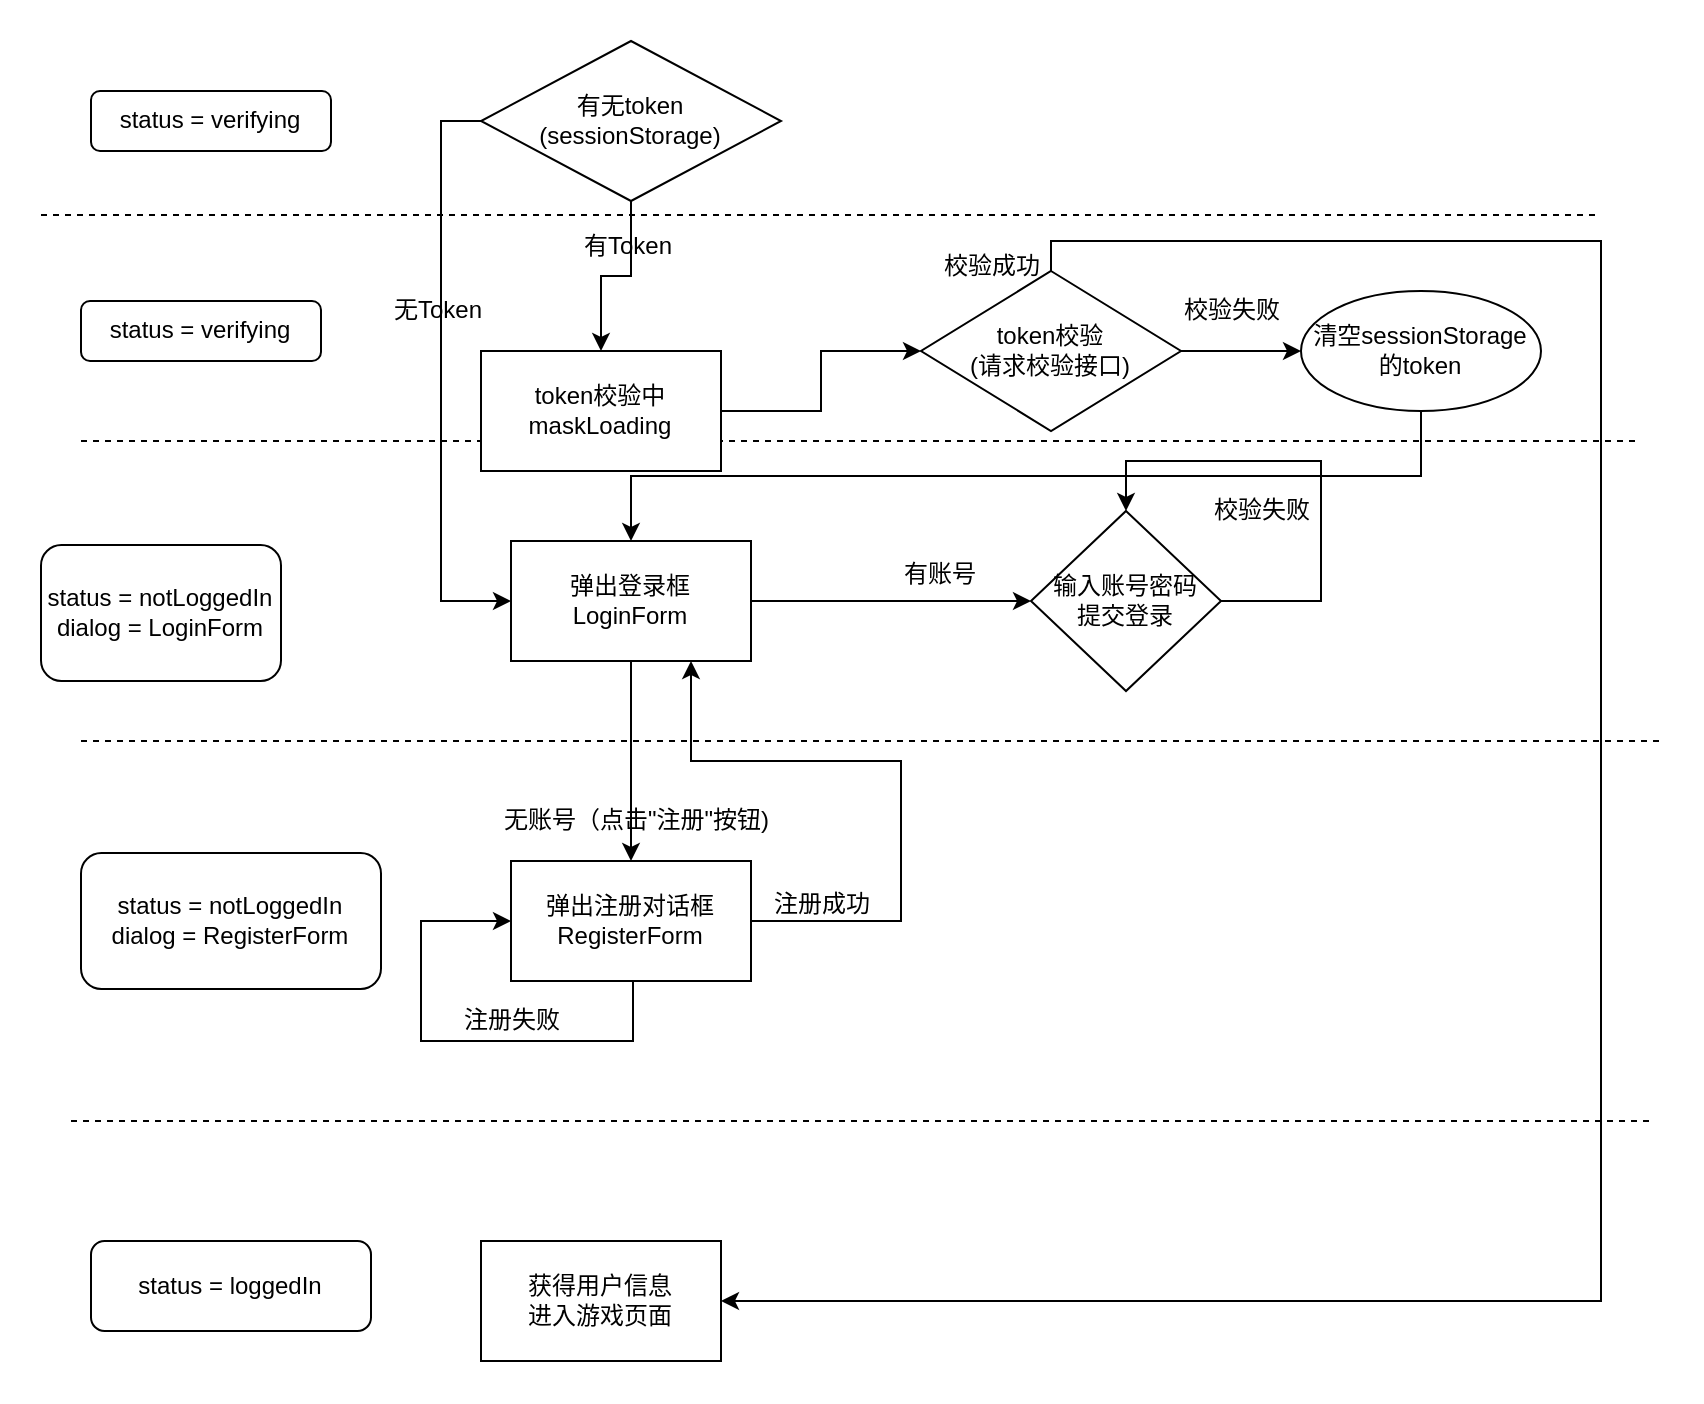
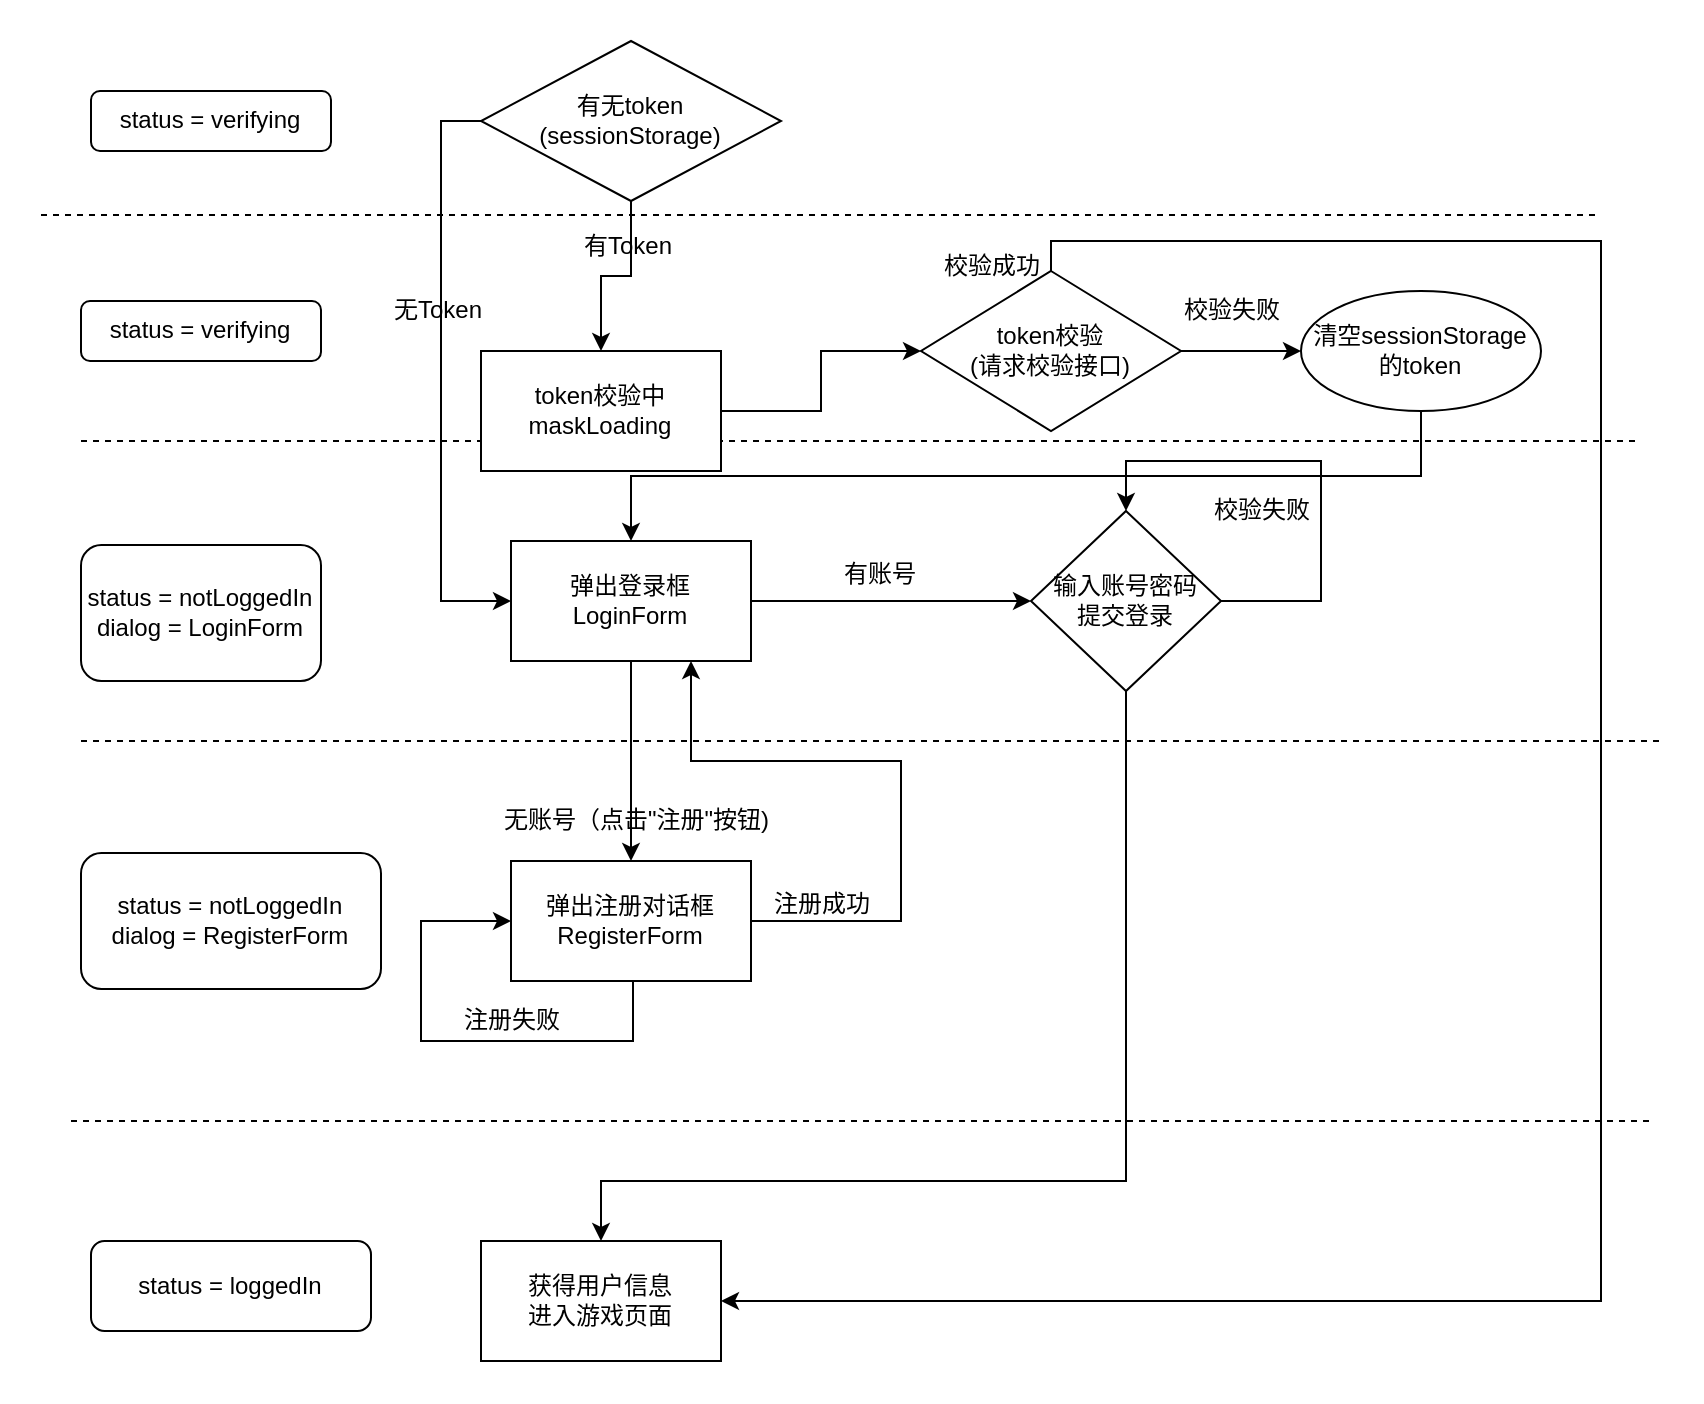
node "有账号": moved (951, 575) -> (891, 575)
node "status = notLoggedIn dialog = LoginForm": moved (161, 613) -> (201, 613)
edge "输入账号密码 提交登录" -> "获得用户信息 进入游戏页面": added
